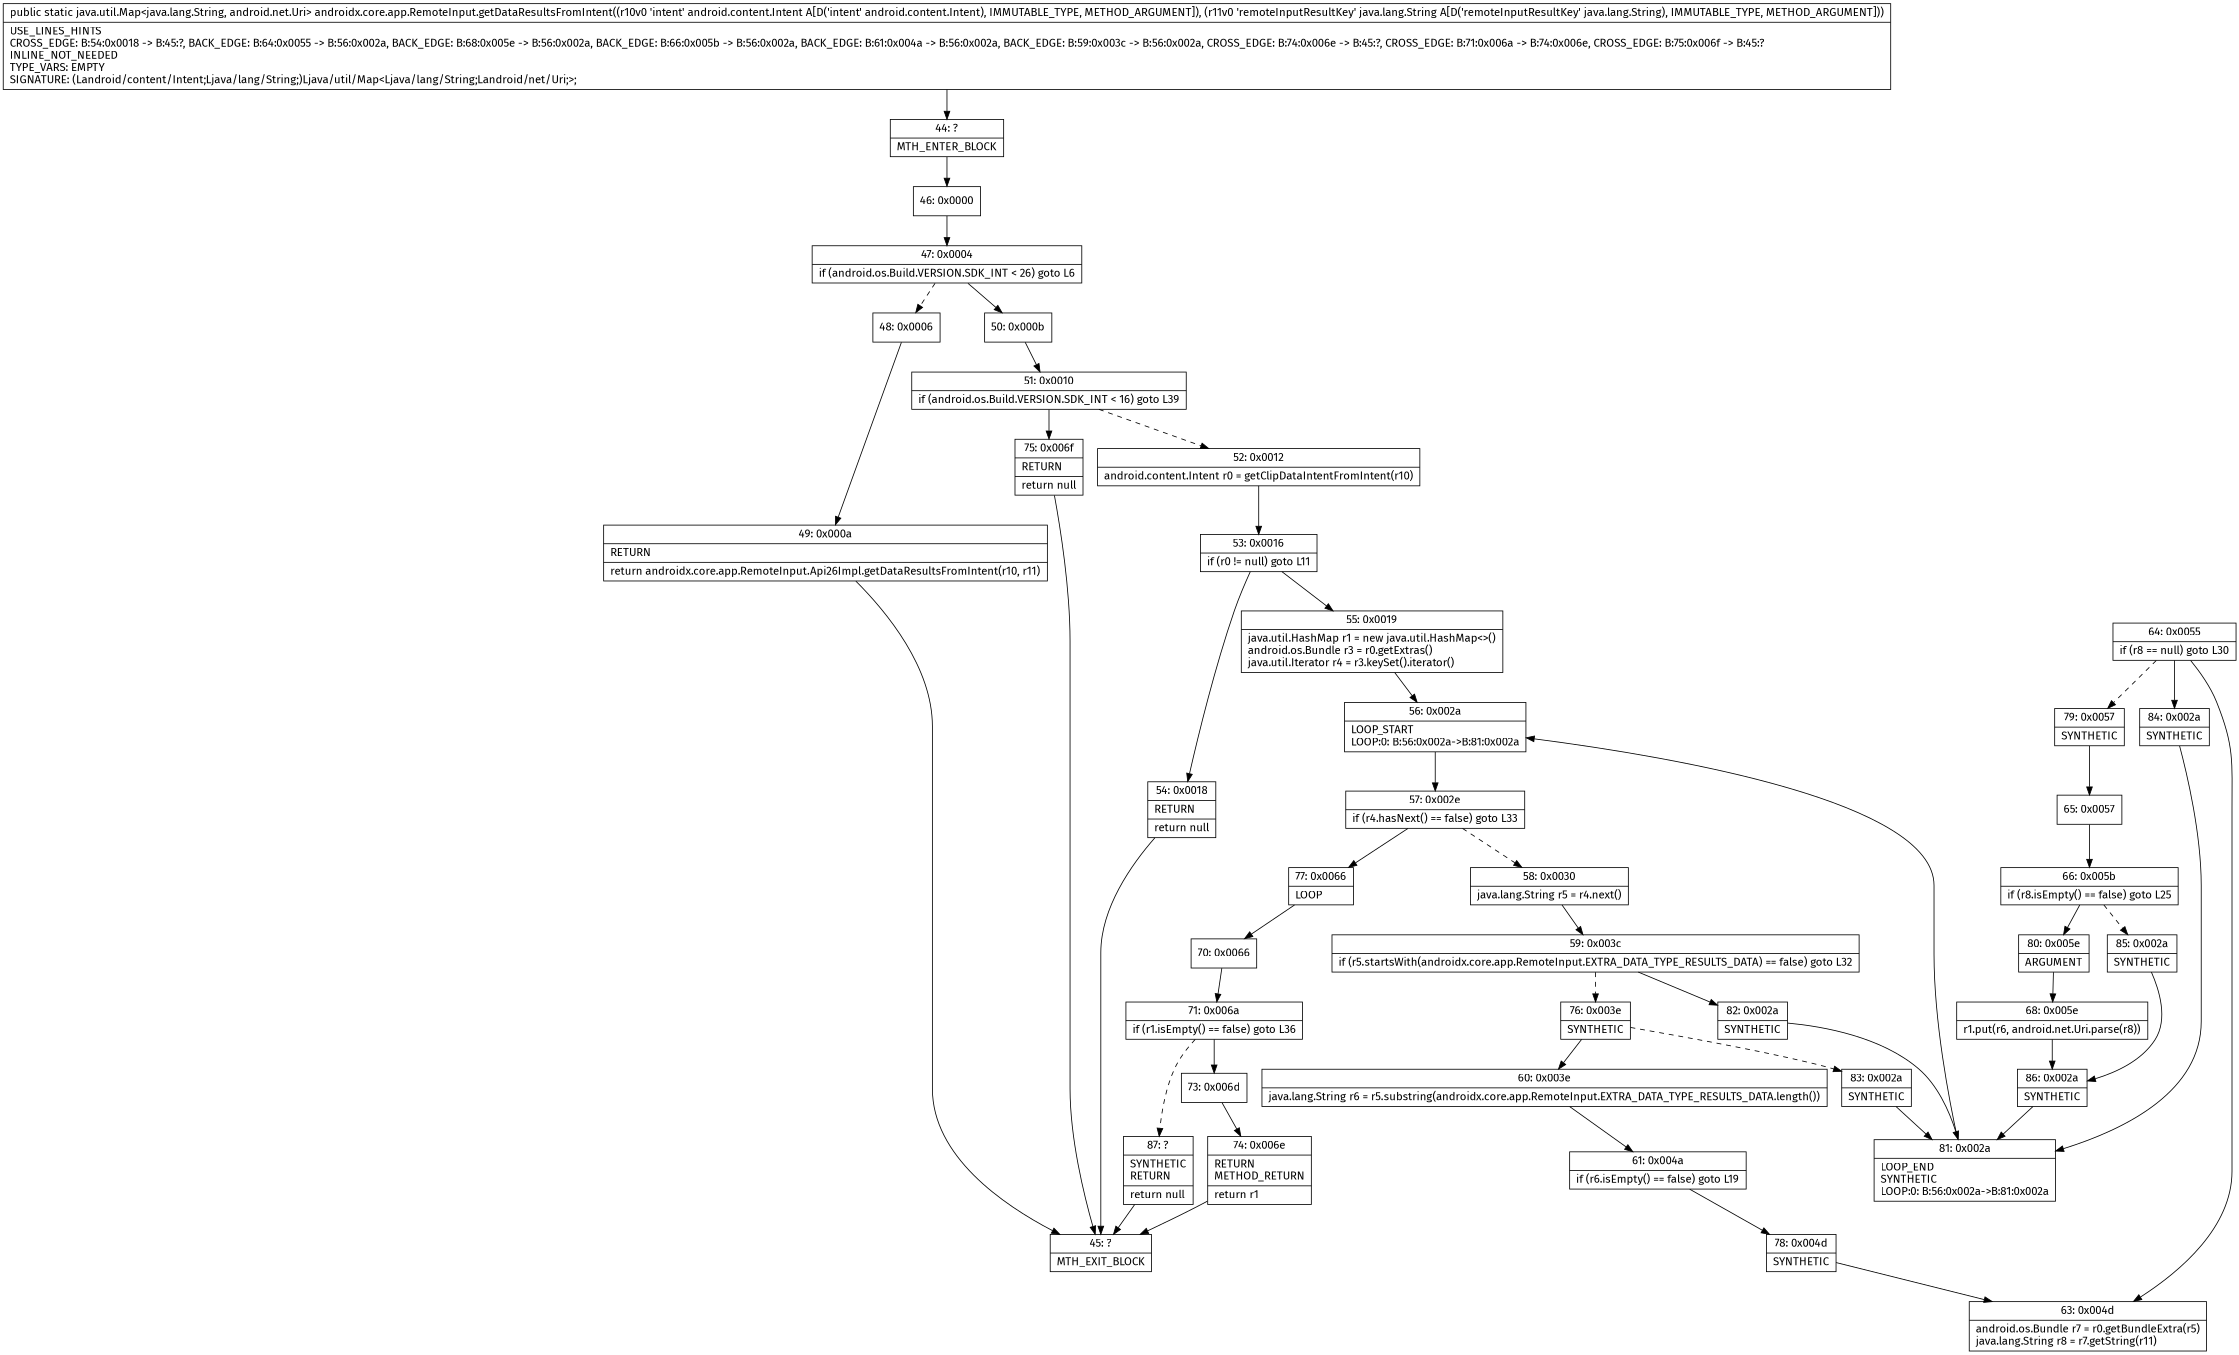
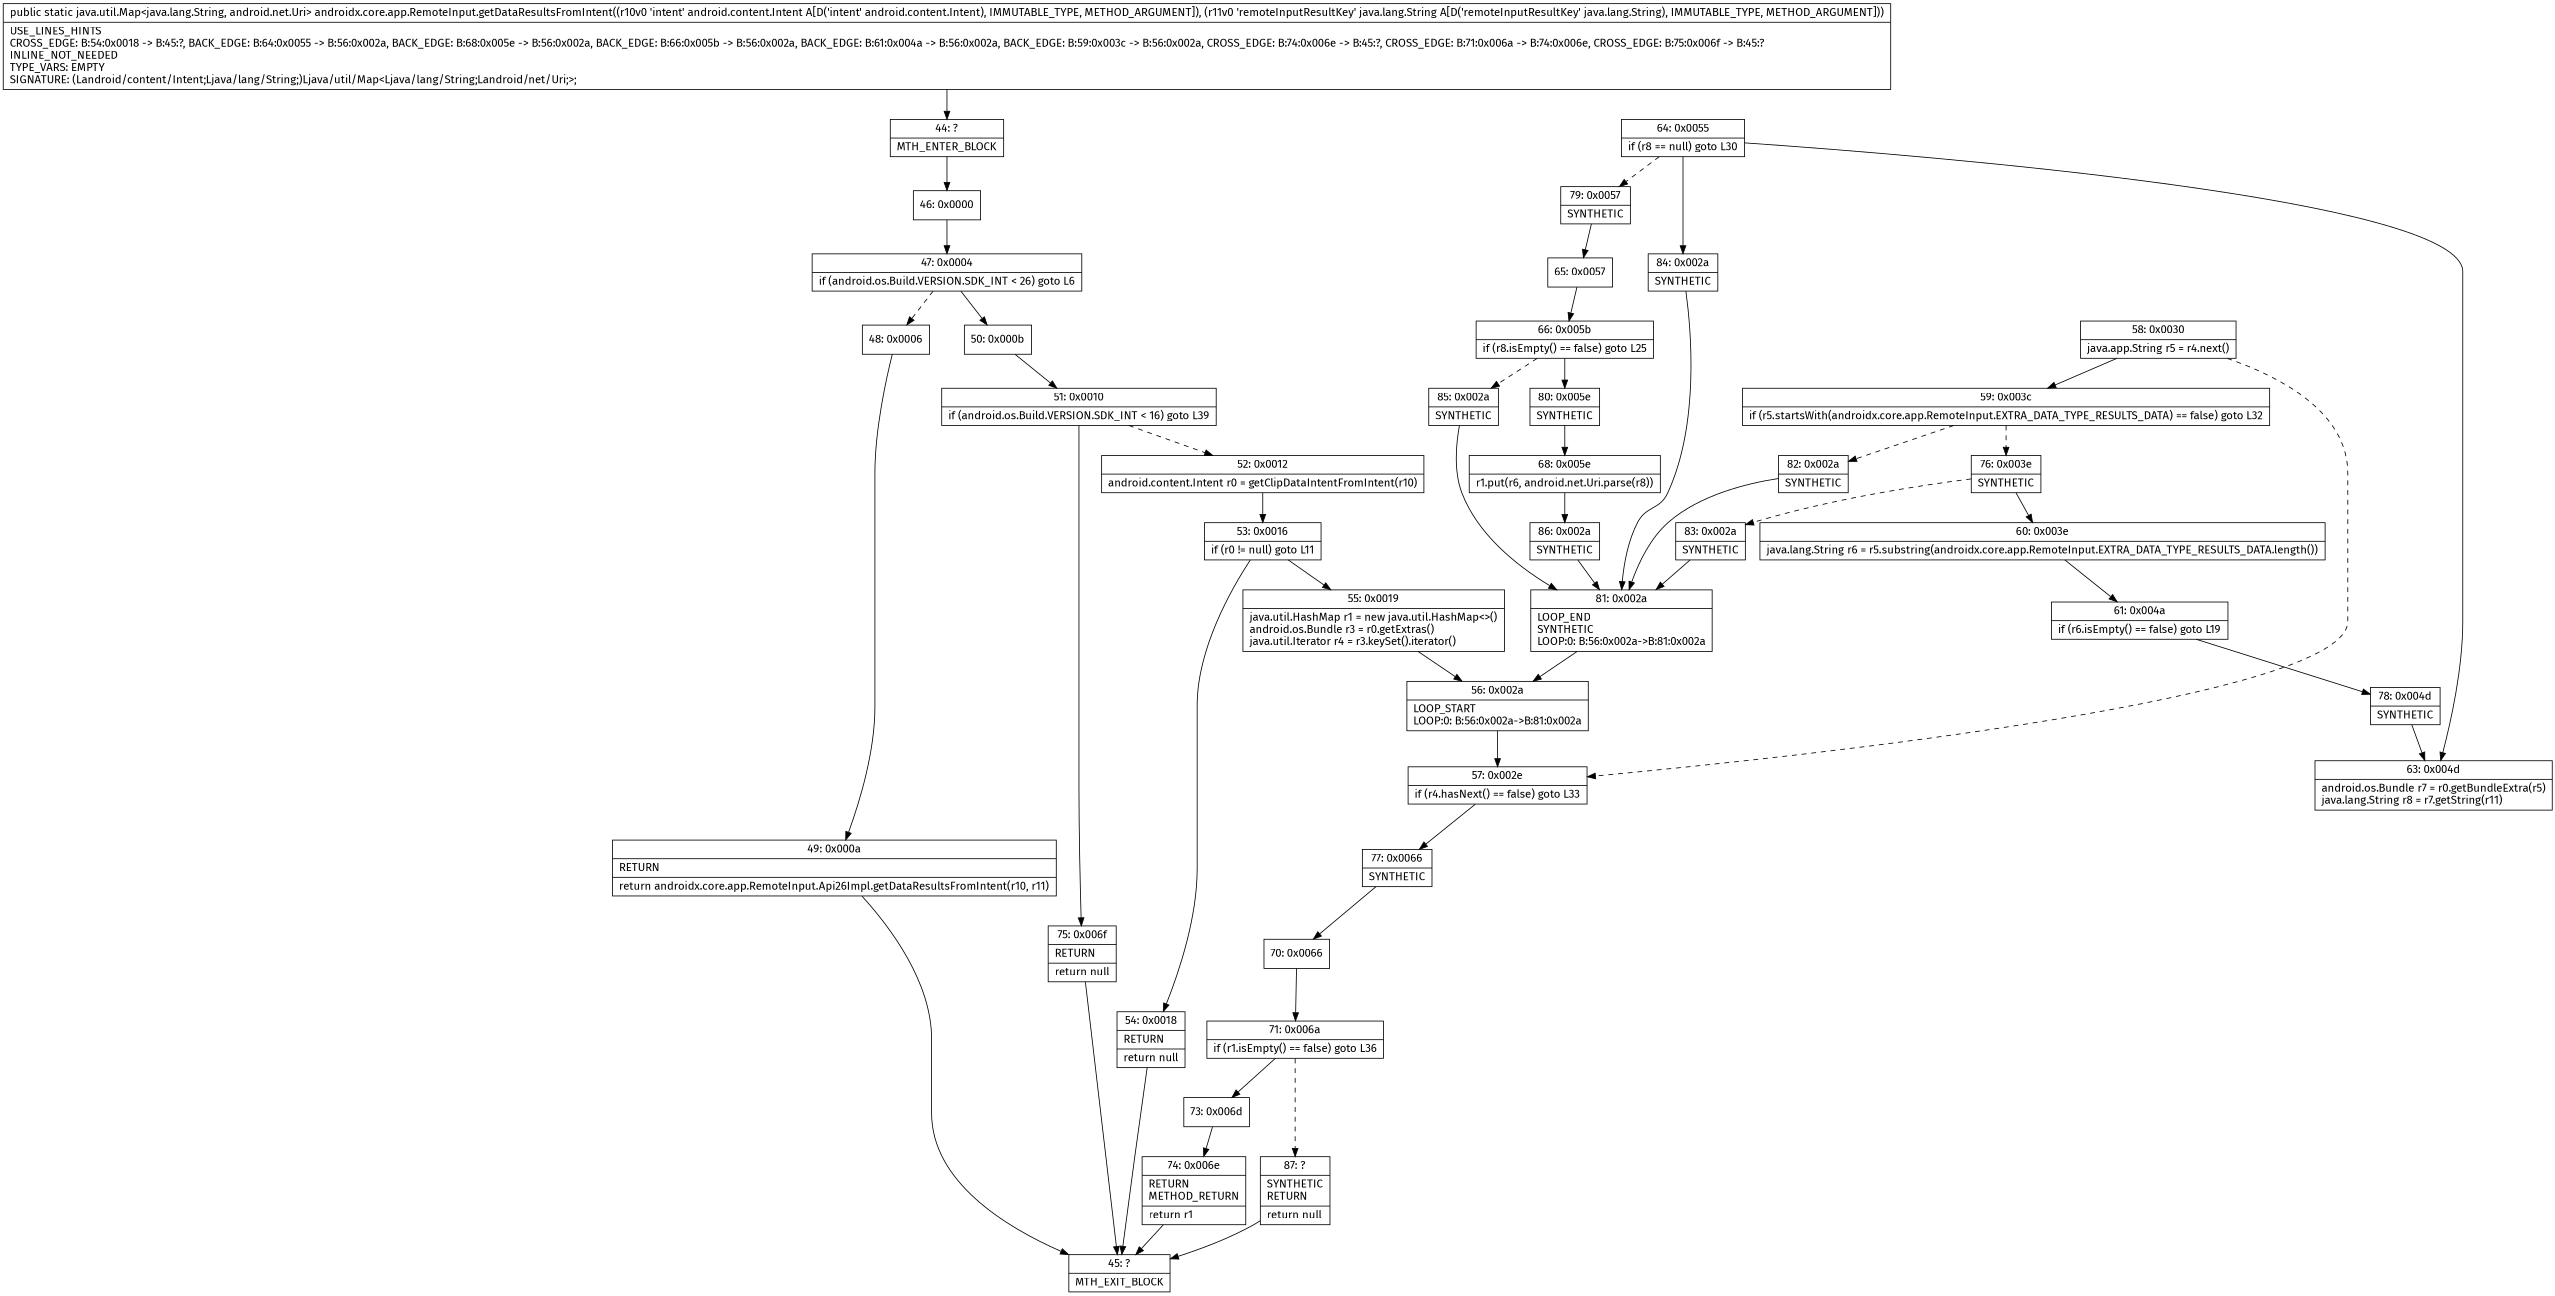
edge "57: 0x002e" -> "58: 0x0030": reversed
node "77: 0x0066": text "LOOP" -> "SYNTHETIC"
node "58: 0x0030": text "java.lang.String r5 = r4.next()" -> "java.app.String r5 = r4.next()"
node "80: 0x005e": text "ARGUMENT" -> "SYNTHETIC"
edge "59: 0x003c" -> "82: 0x002a": style solid -> dashed
edge "85: 0x002a" -> "86: 0x002a": now "85: 0x002a" -> "81: 0x002a"
